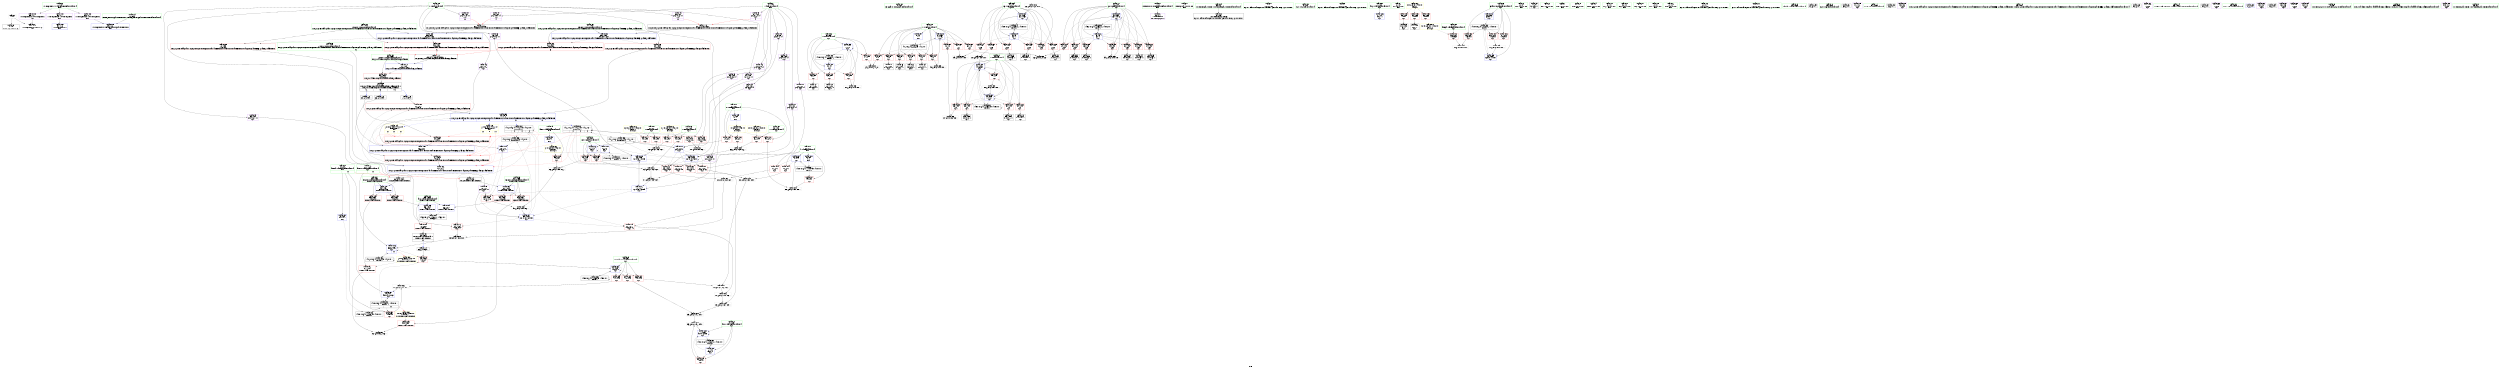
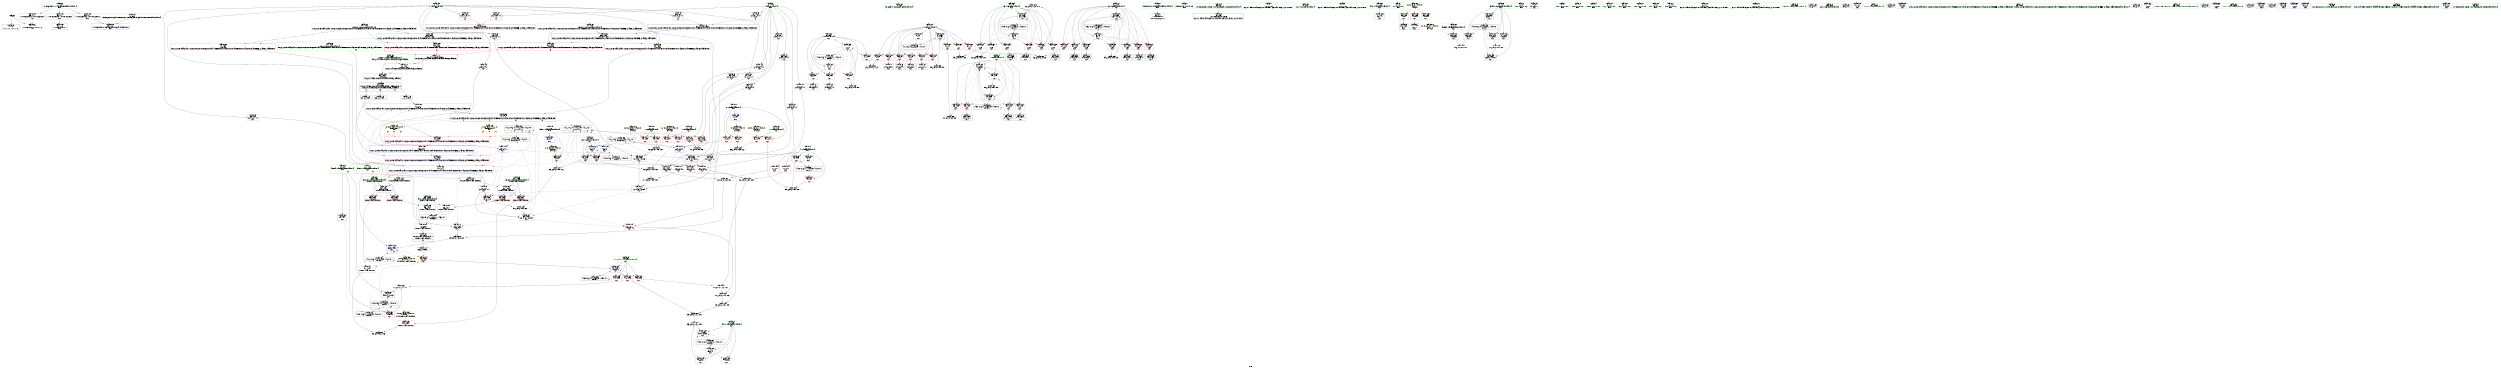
node "NodeID: 6": removed
node "NodeID: 39": text "handle" -> "main"
node "NodeID: 66": text "atexit" -> "main"
node "NodeID: 161": added
